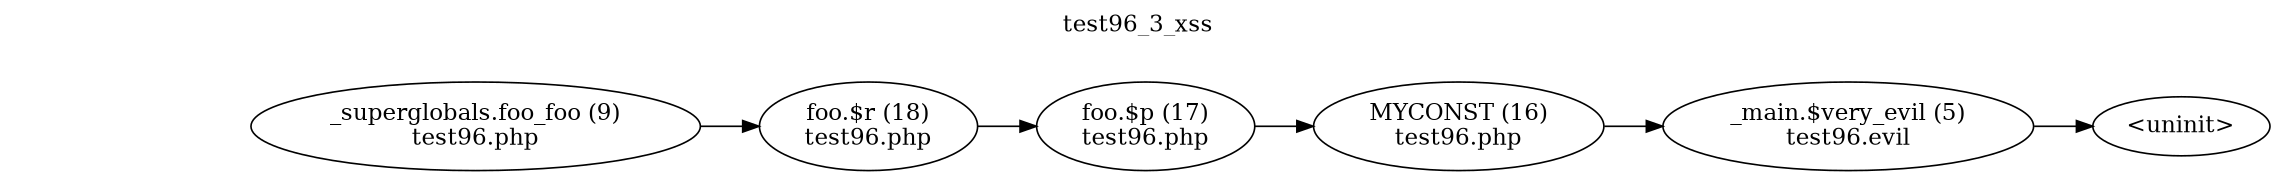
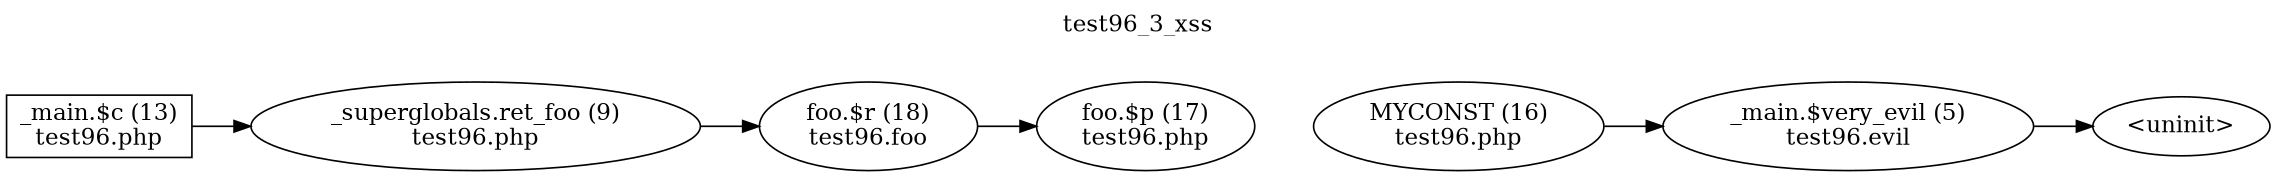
node "_main.$c (13) test96.php": added
node "_superglobals.foo_foo (9) test96.php": label "_superglobals.foo_foo (9) test96.php" -> "_superglobals.ret_foo (9) test96.php"
node "foo.$r (18) test96.php": label "foo.$r (18) test96.php" -> "foo.$r (18) test96.foo"
edge "foo.$p (17) test96.php" -> "MYCONST (16) test96.php": removed
